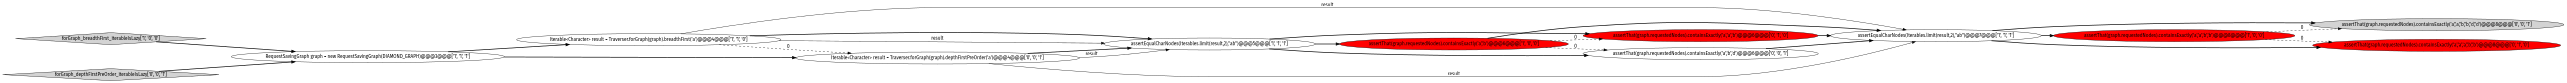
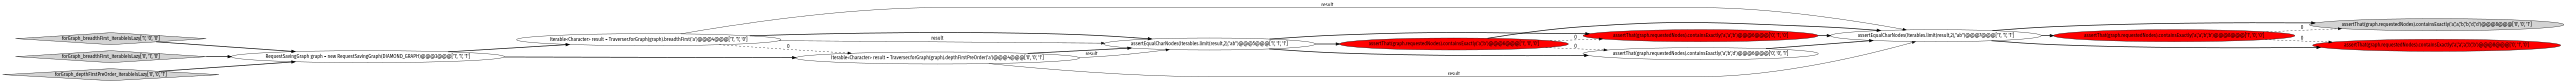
node "forGraph_breadthFirst_iterableIsLazy['0', '1', '0']": added
